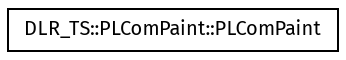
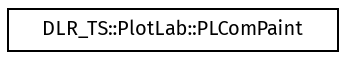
node "DLR_TS::PLComPaint::PLComPaint": label "DLR_TS::PLComPaint::PLComPaint" -> "DLR_TS::PlotLab::PLComPaint"
